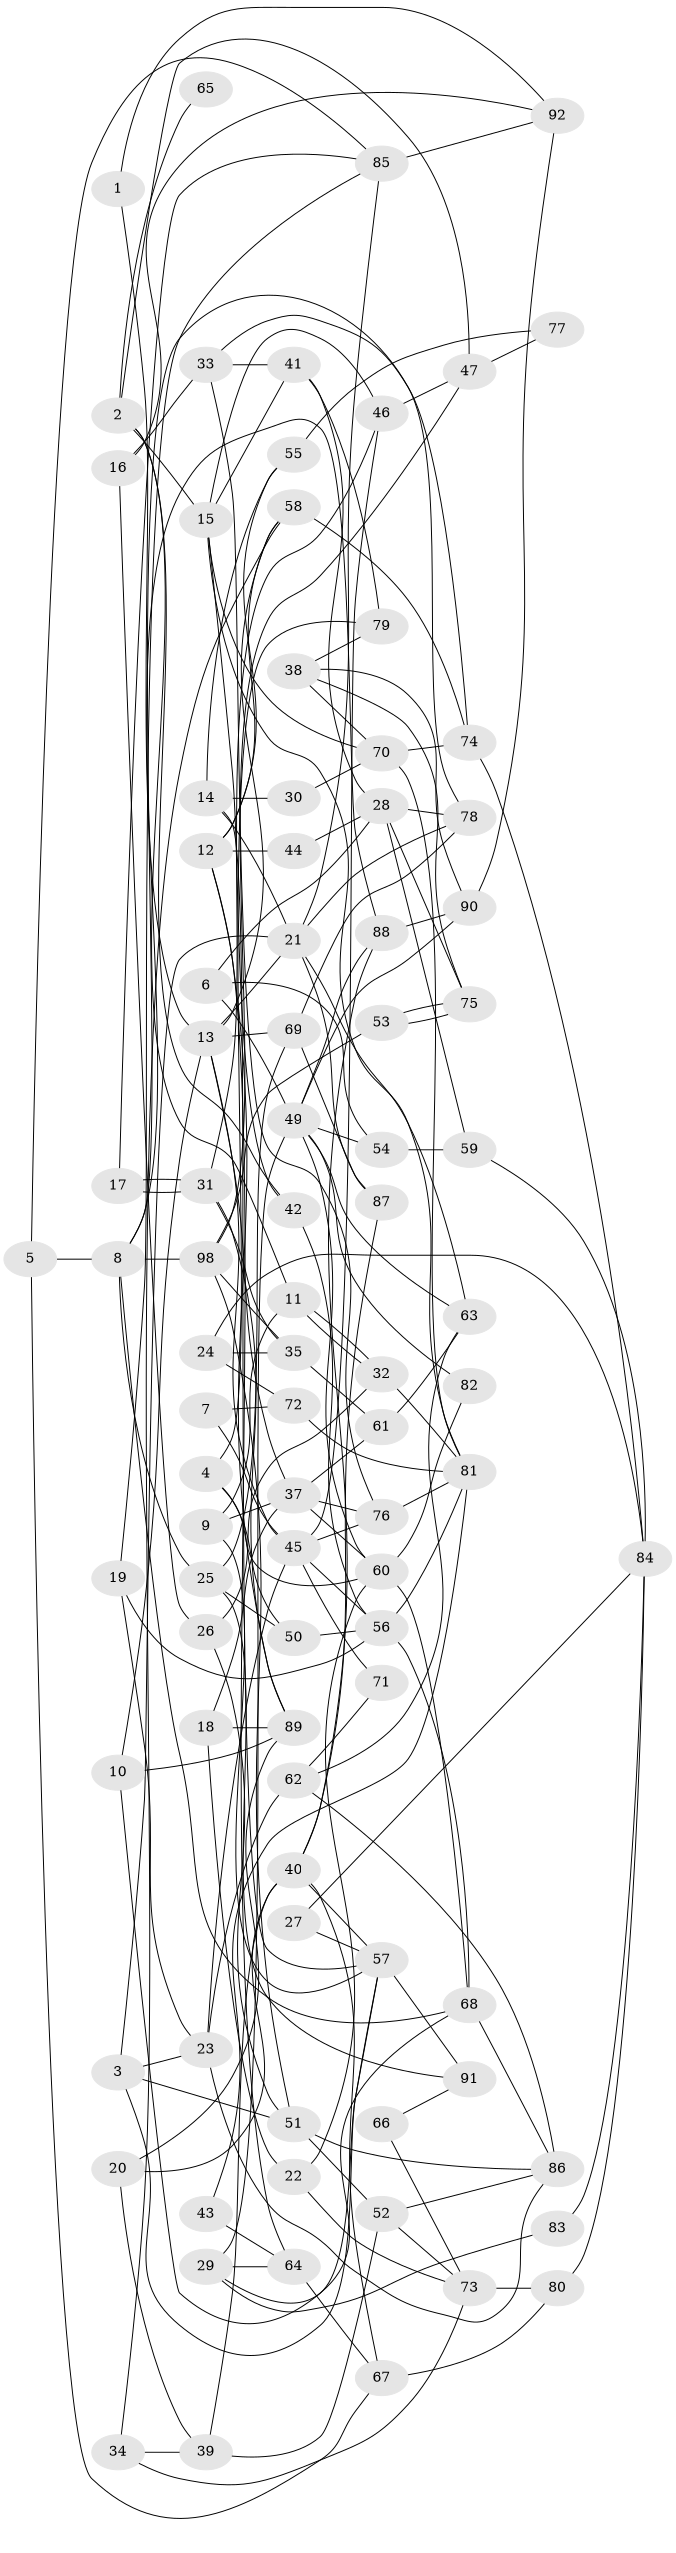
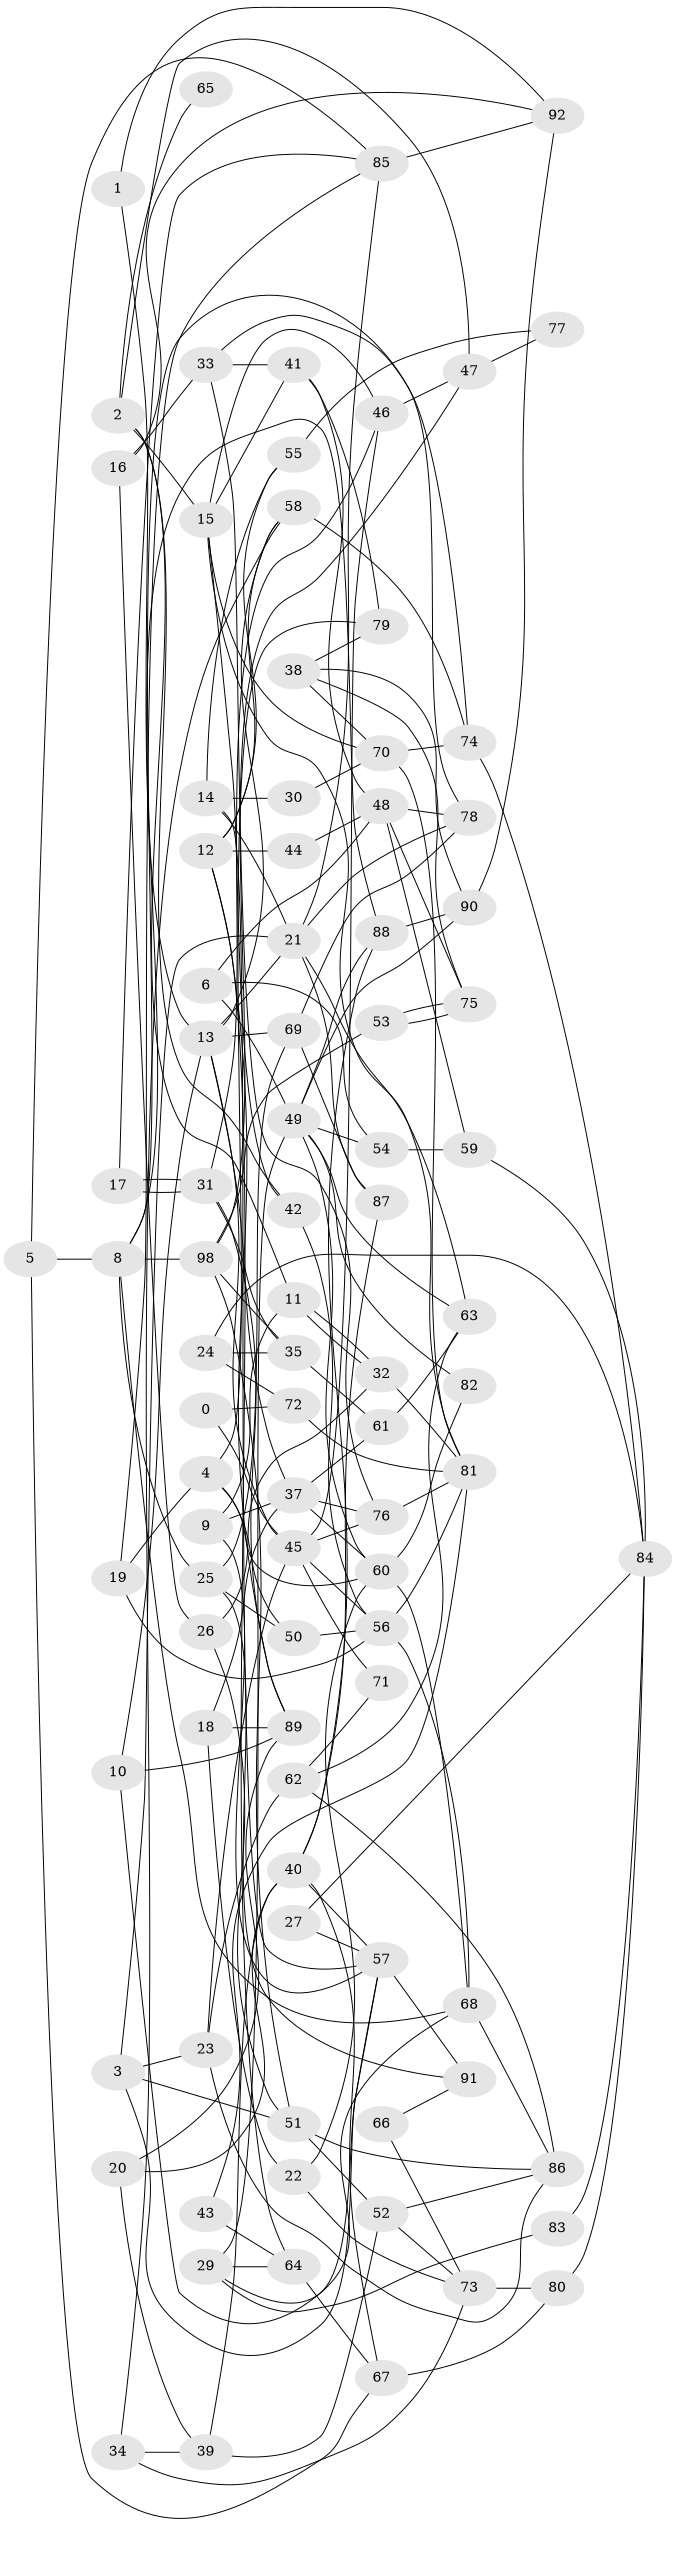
node "28": label "28" -> "48"
node "7": label "7" -> "0"
edge "19" -- "23": now "19" -- "4"
